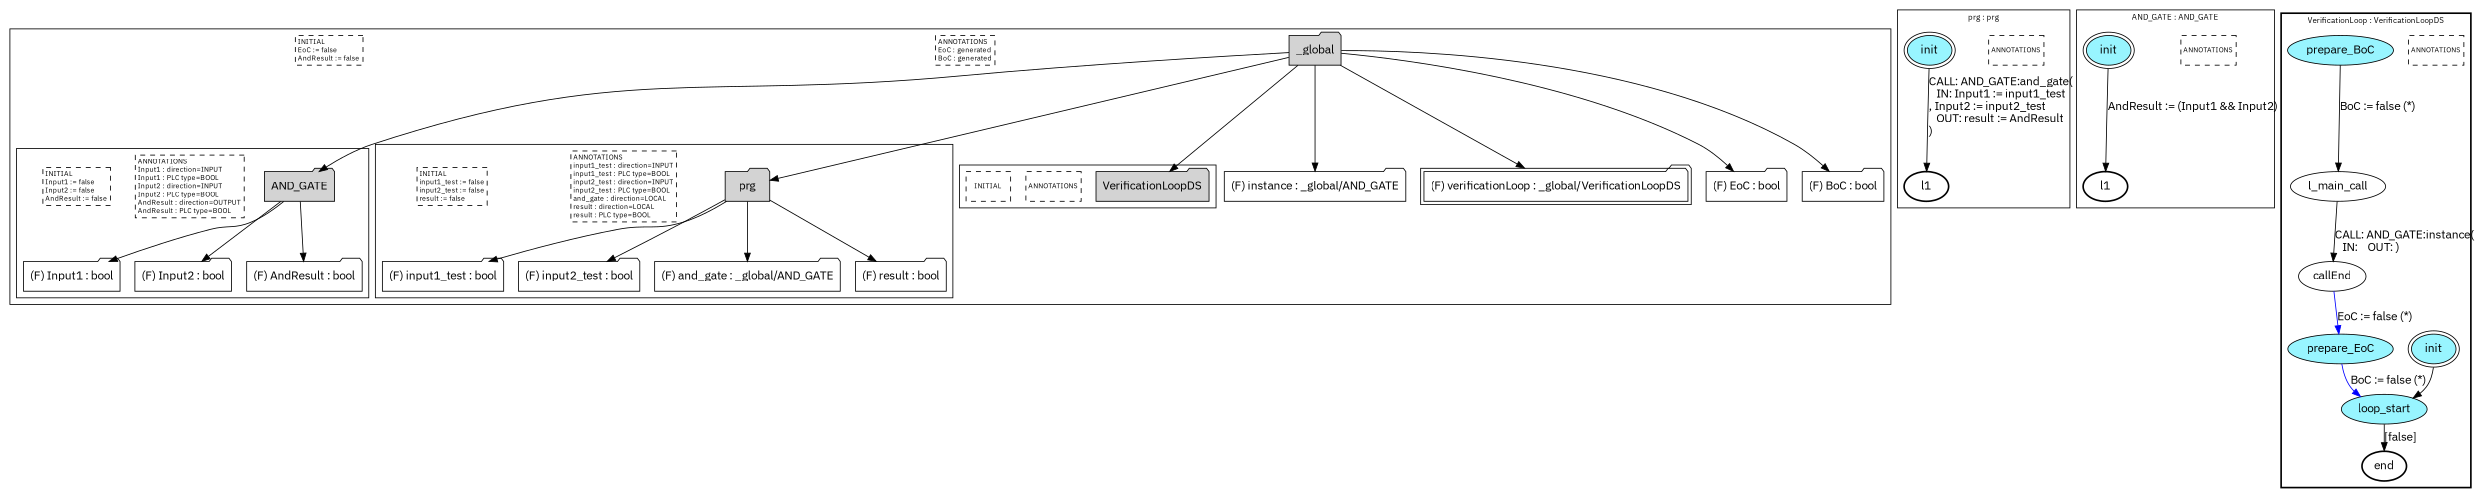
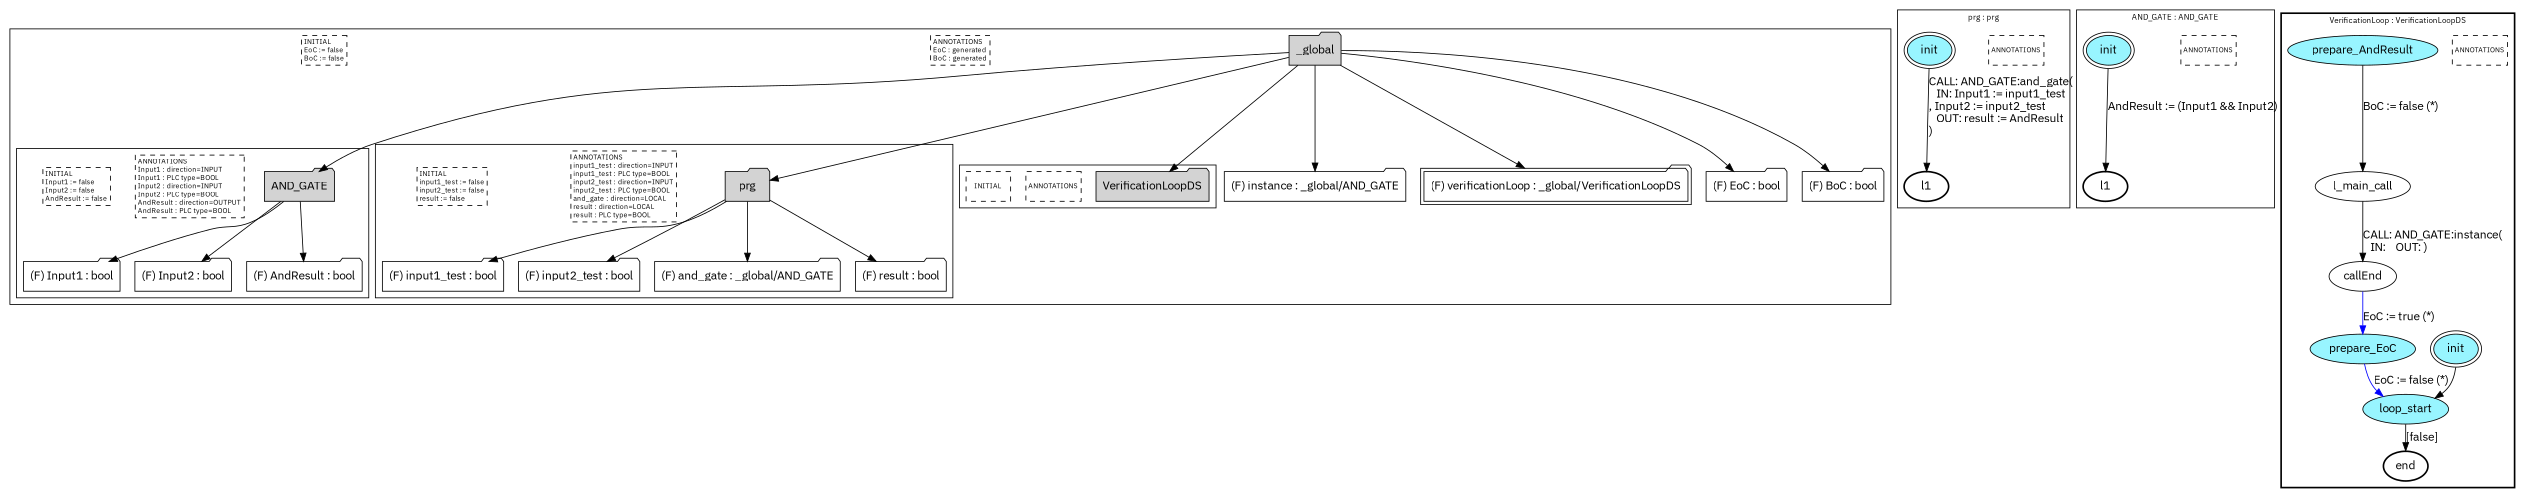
node "INITIAL EoC := false AndResult := false": label "INITIAL EoC := false AndResult := false" -> "INITIAL EoC := false BoC := false"
node "prepare_BoC": label "prepare_BoC" -> "prepare_AndResult"
edge "callEnd" -> "prepare_EoC": label "EoC := false (*)" -> "EoC := true (*)"
edge "prepare_EoC" -> "loop_start": label "BoC := false (*)" -> "EoC := false (*)"
